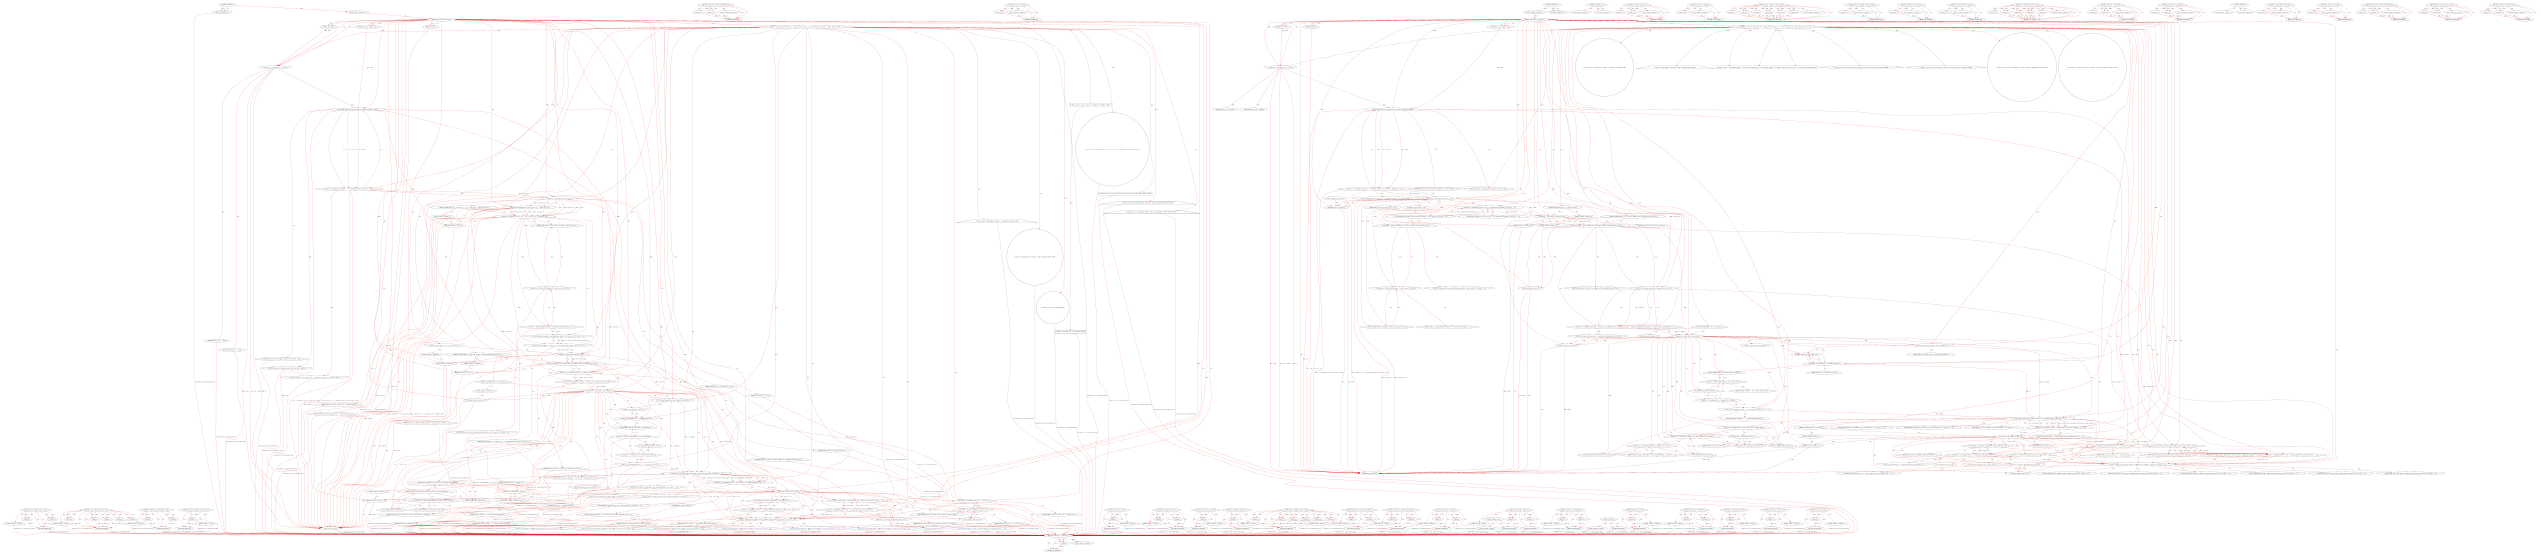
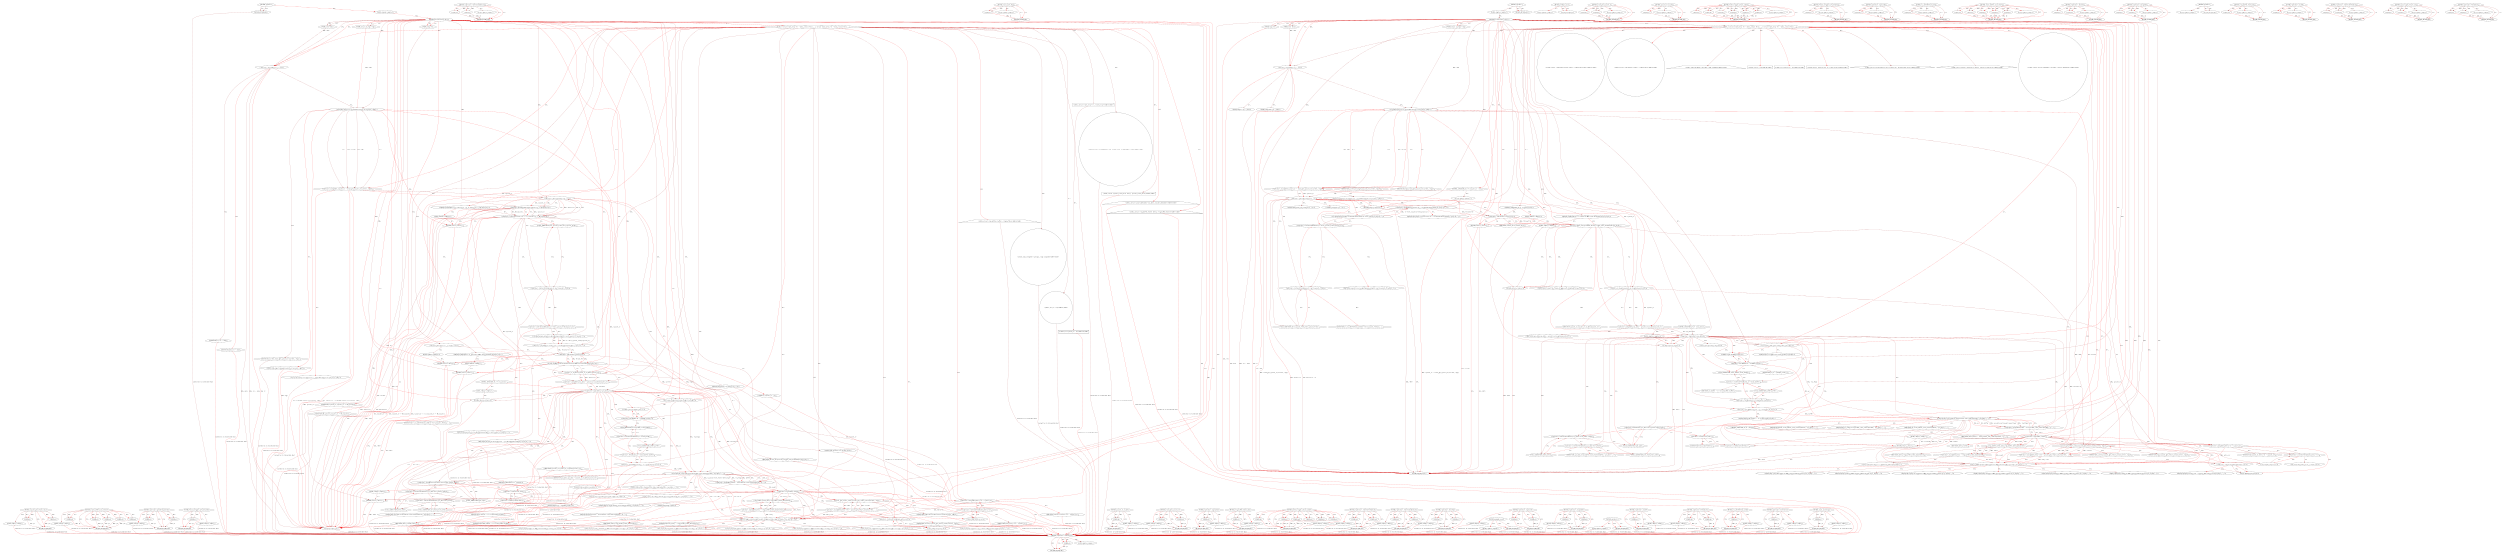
node "(CONTROL_STRUCTURE,IF,if (syscall_nr < 0))": added
